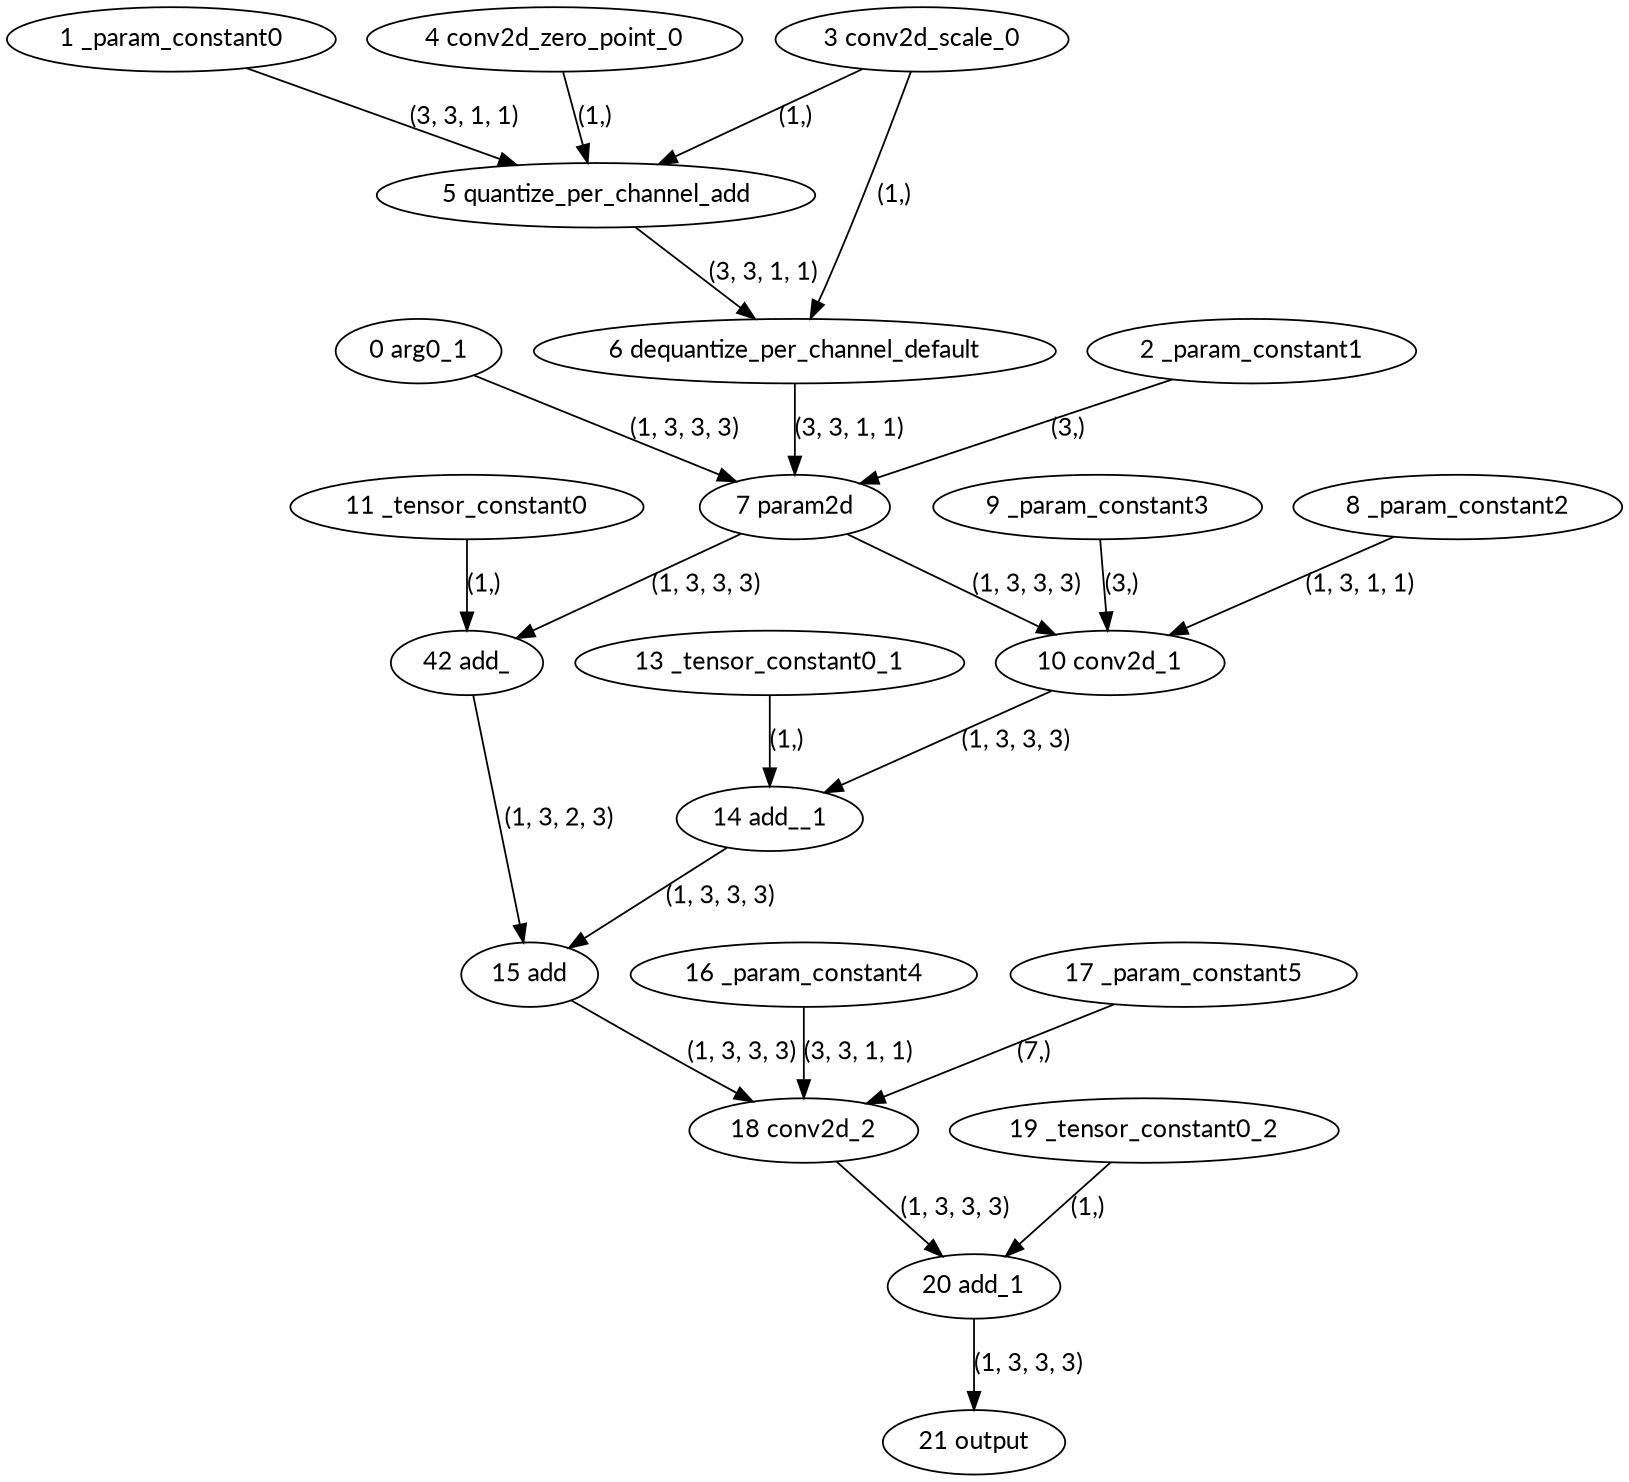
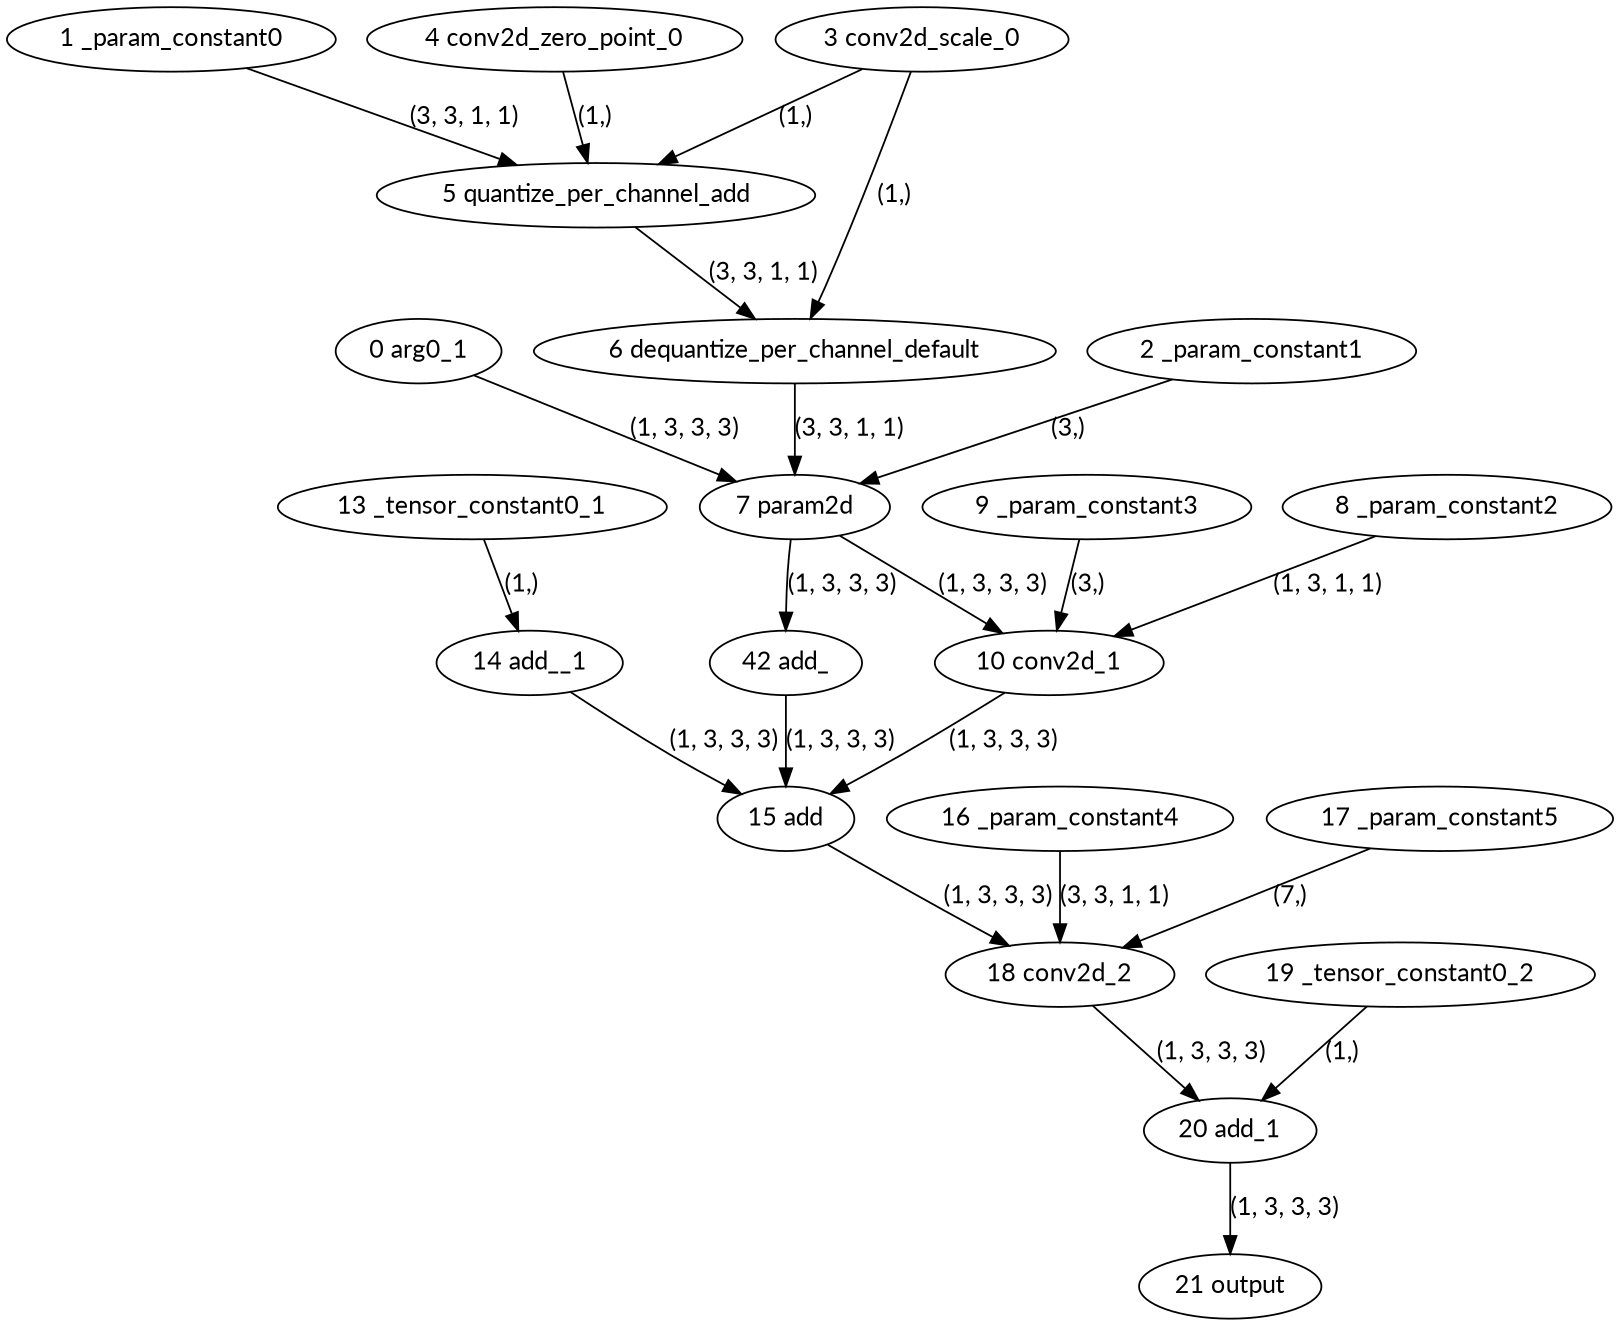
node "11 _tensor_constant0": removed
edge "10 conv2d_1" -> "14 add__1": now "10 conv2d_1" -> "15 add"
edge "42 add_" -> "15 add": label "(1, 3, 2, 3)" -> "(1, 3, 3, 3)"
